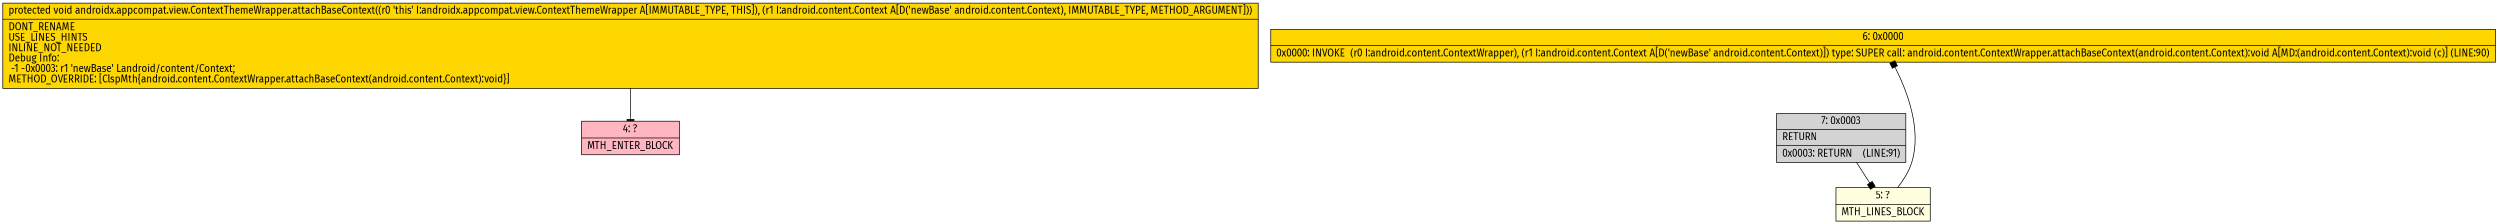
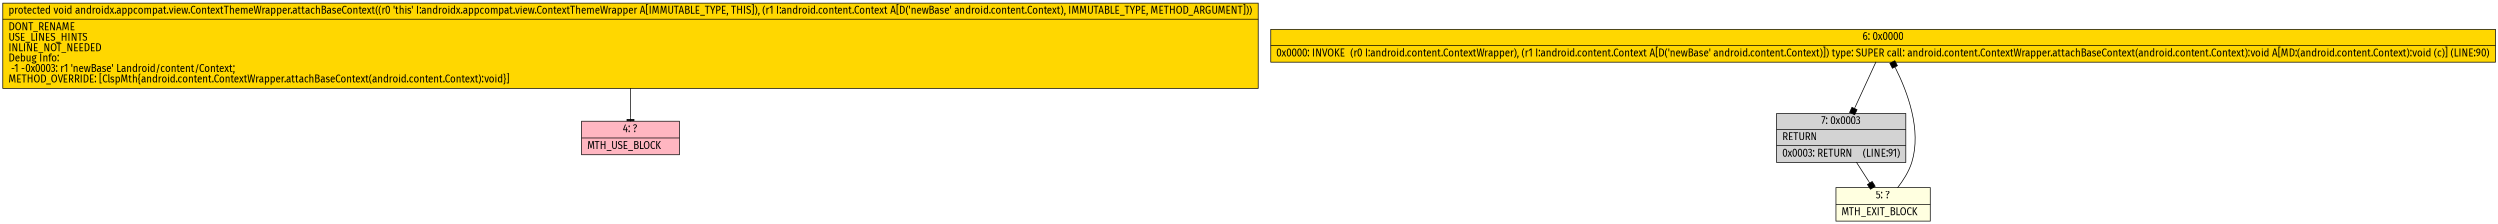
edge "6: 0x0000" -> "7: 0x0003": added
node "4: ?": text "MTH_ENTER_BLOCK" -> "MTH_USE_BLOCK"
node "5: ?": text "MTH_LINES_BLOCK" -> "MTH_EXIT_BLOCK"
